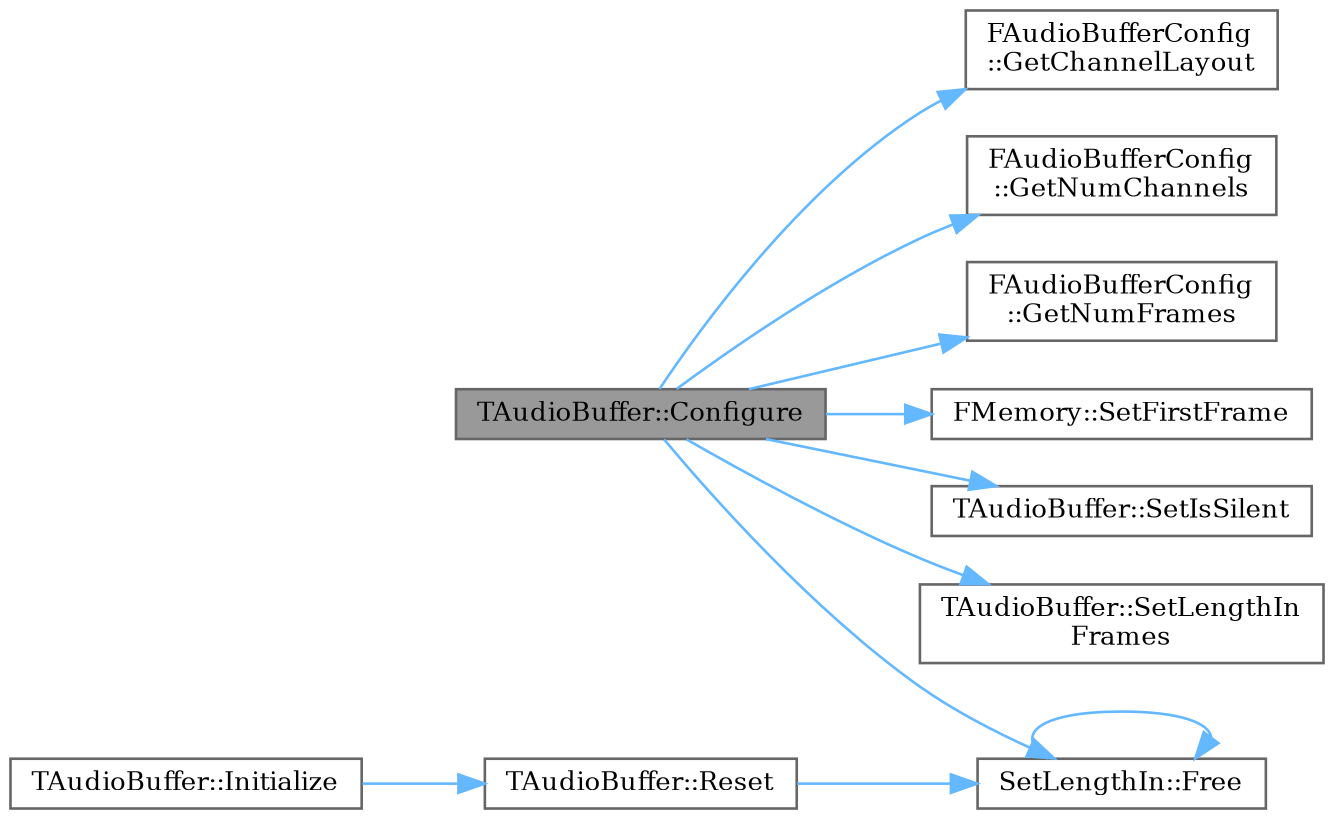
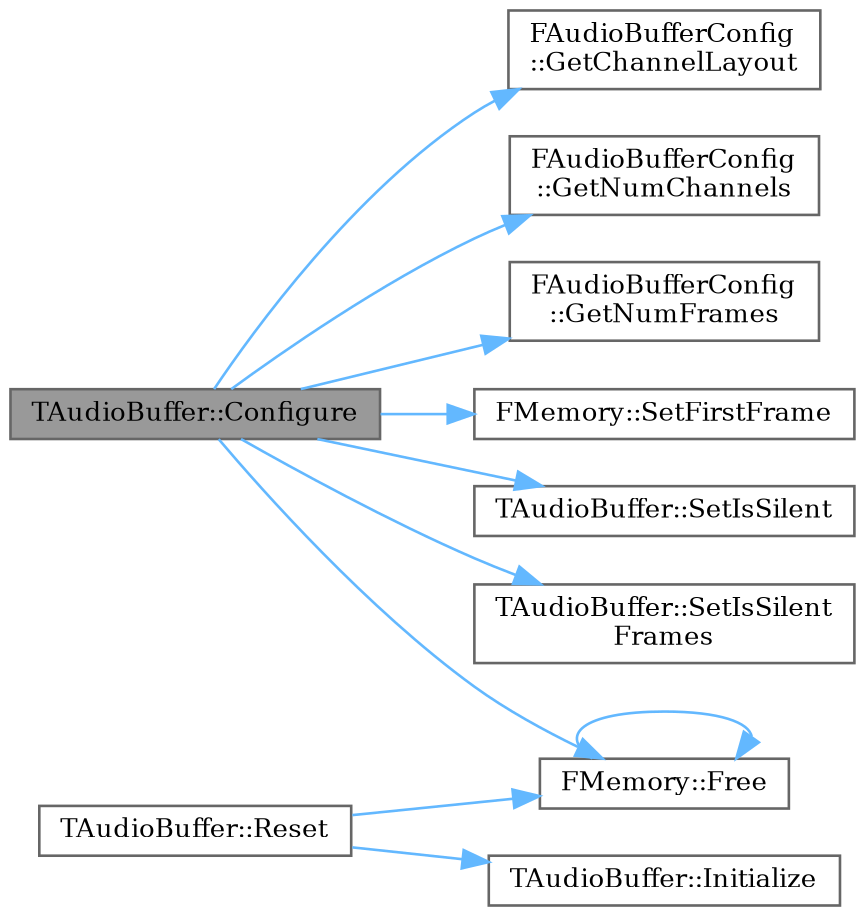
node "TAudioBuffer::SetLengthIn Frames": label "TAudioBuffer::SetLengthIn Frames" -> "TAudioBuffer::SetIsSilent Frames"
edge "TAudioBuffer::Initialize" -> "TAudioBuffer::Reset": reversed
node "SetLengthIn::Free": label "SetLengthIn::Free" -> "FMemory::Free"
